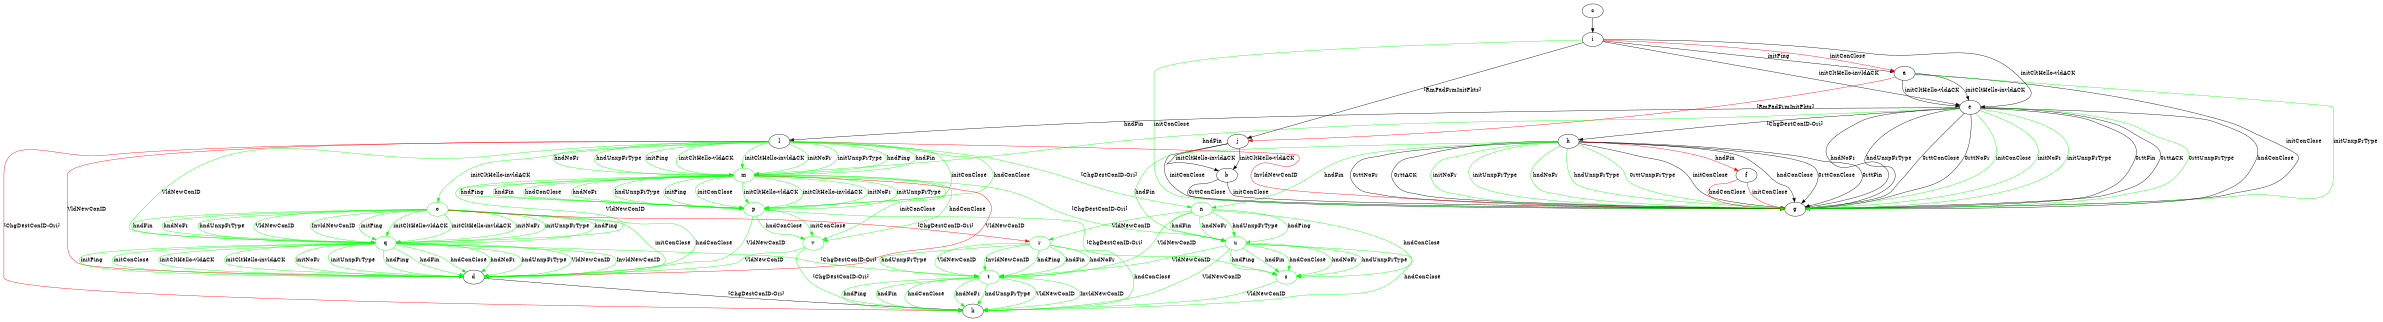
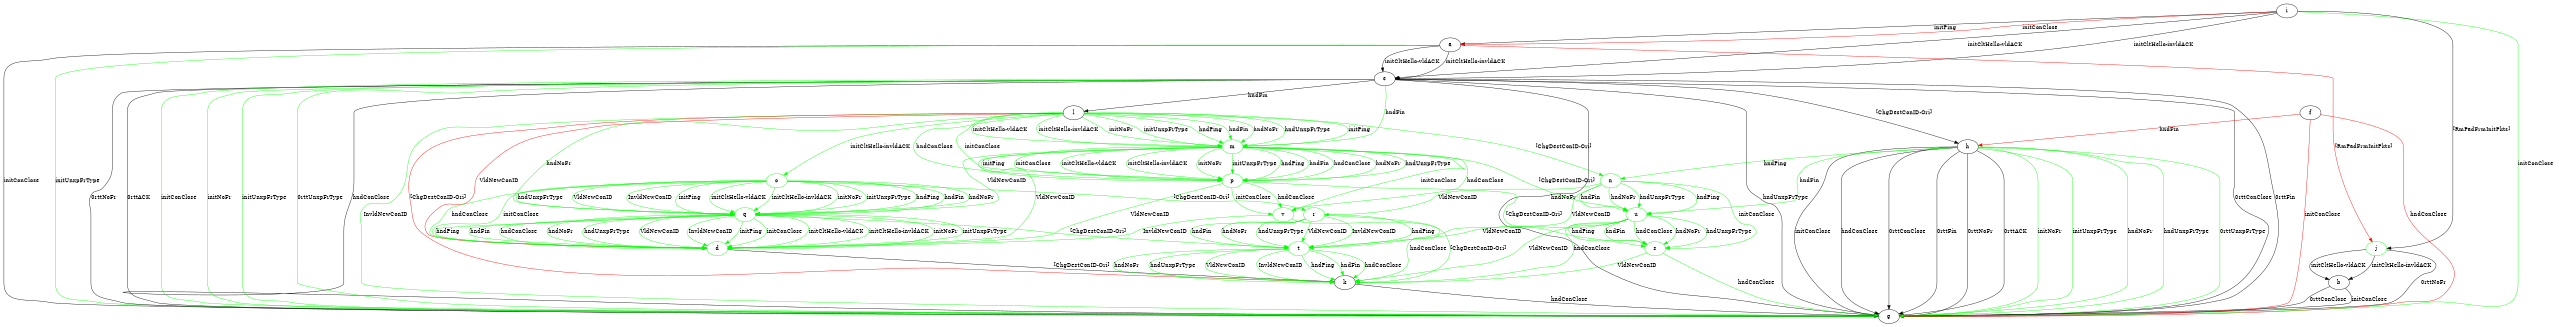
node "c": removed
node "j": color black -> green
edge "h" -> "f": reversed
edge "l" -> "g": color red -> green
edge "j" -> "g": label "initConClose " -> "0rttNoFr "
edge "h" -> "n": label "hndFin " -> "hndPing "
edge "l" -> "q": label "VldNewConID " -> "hndNoFr "
edge "o" -> "r": color red -> green
edge "n" -> "s": label "hndConClose " -> "initConClose "
edge "v" -> "d": label "VldNewConID " -> "InvldNewConID "
edge "m" -> "d": color red -> green
node "d": color black -> green
edge "s" -> "g": added, label "hndConClose"
edge "k" -> "g": added, label "hndConClose"
